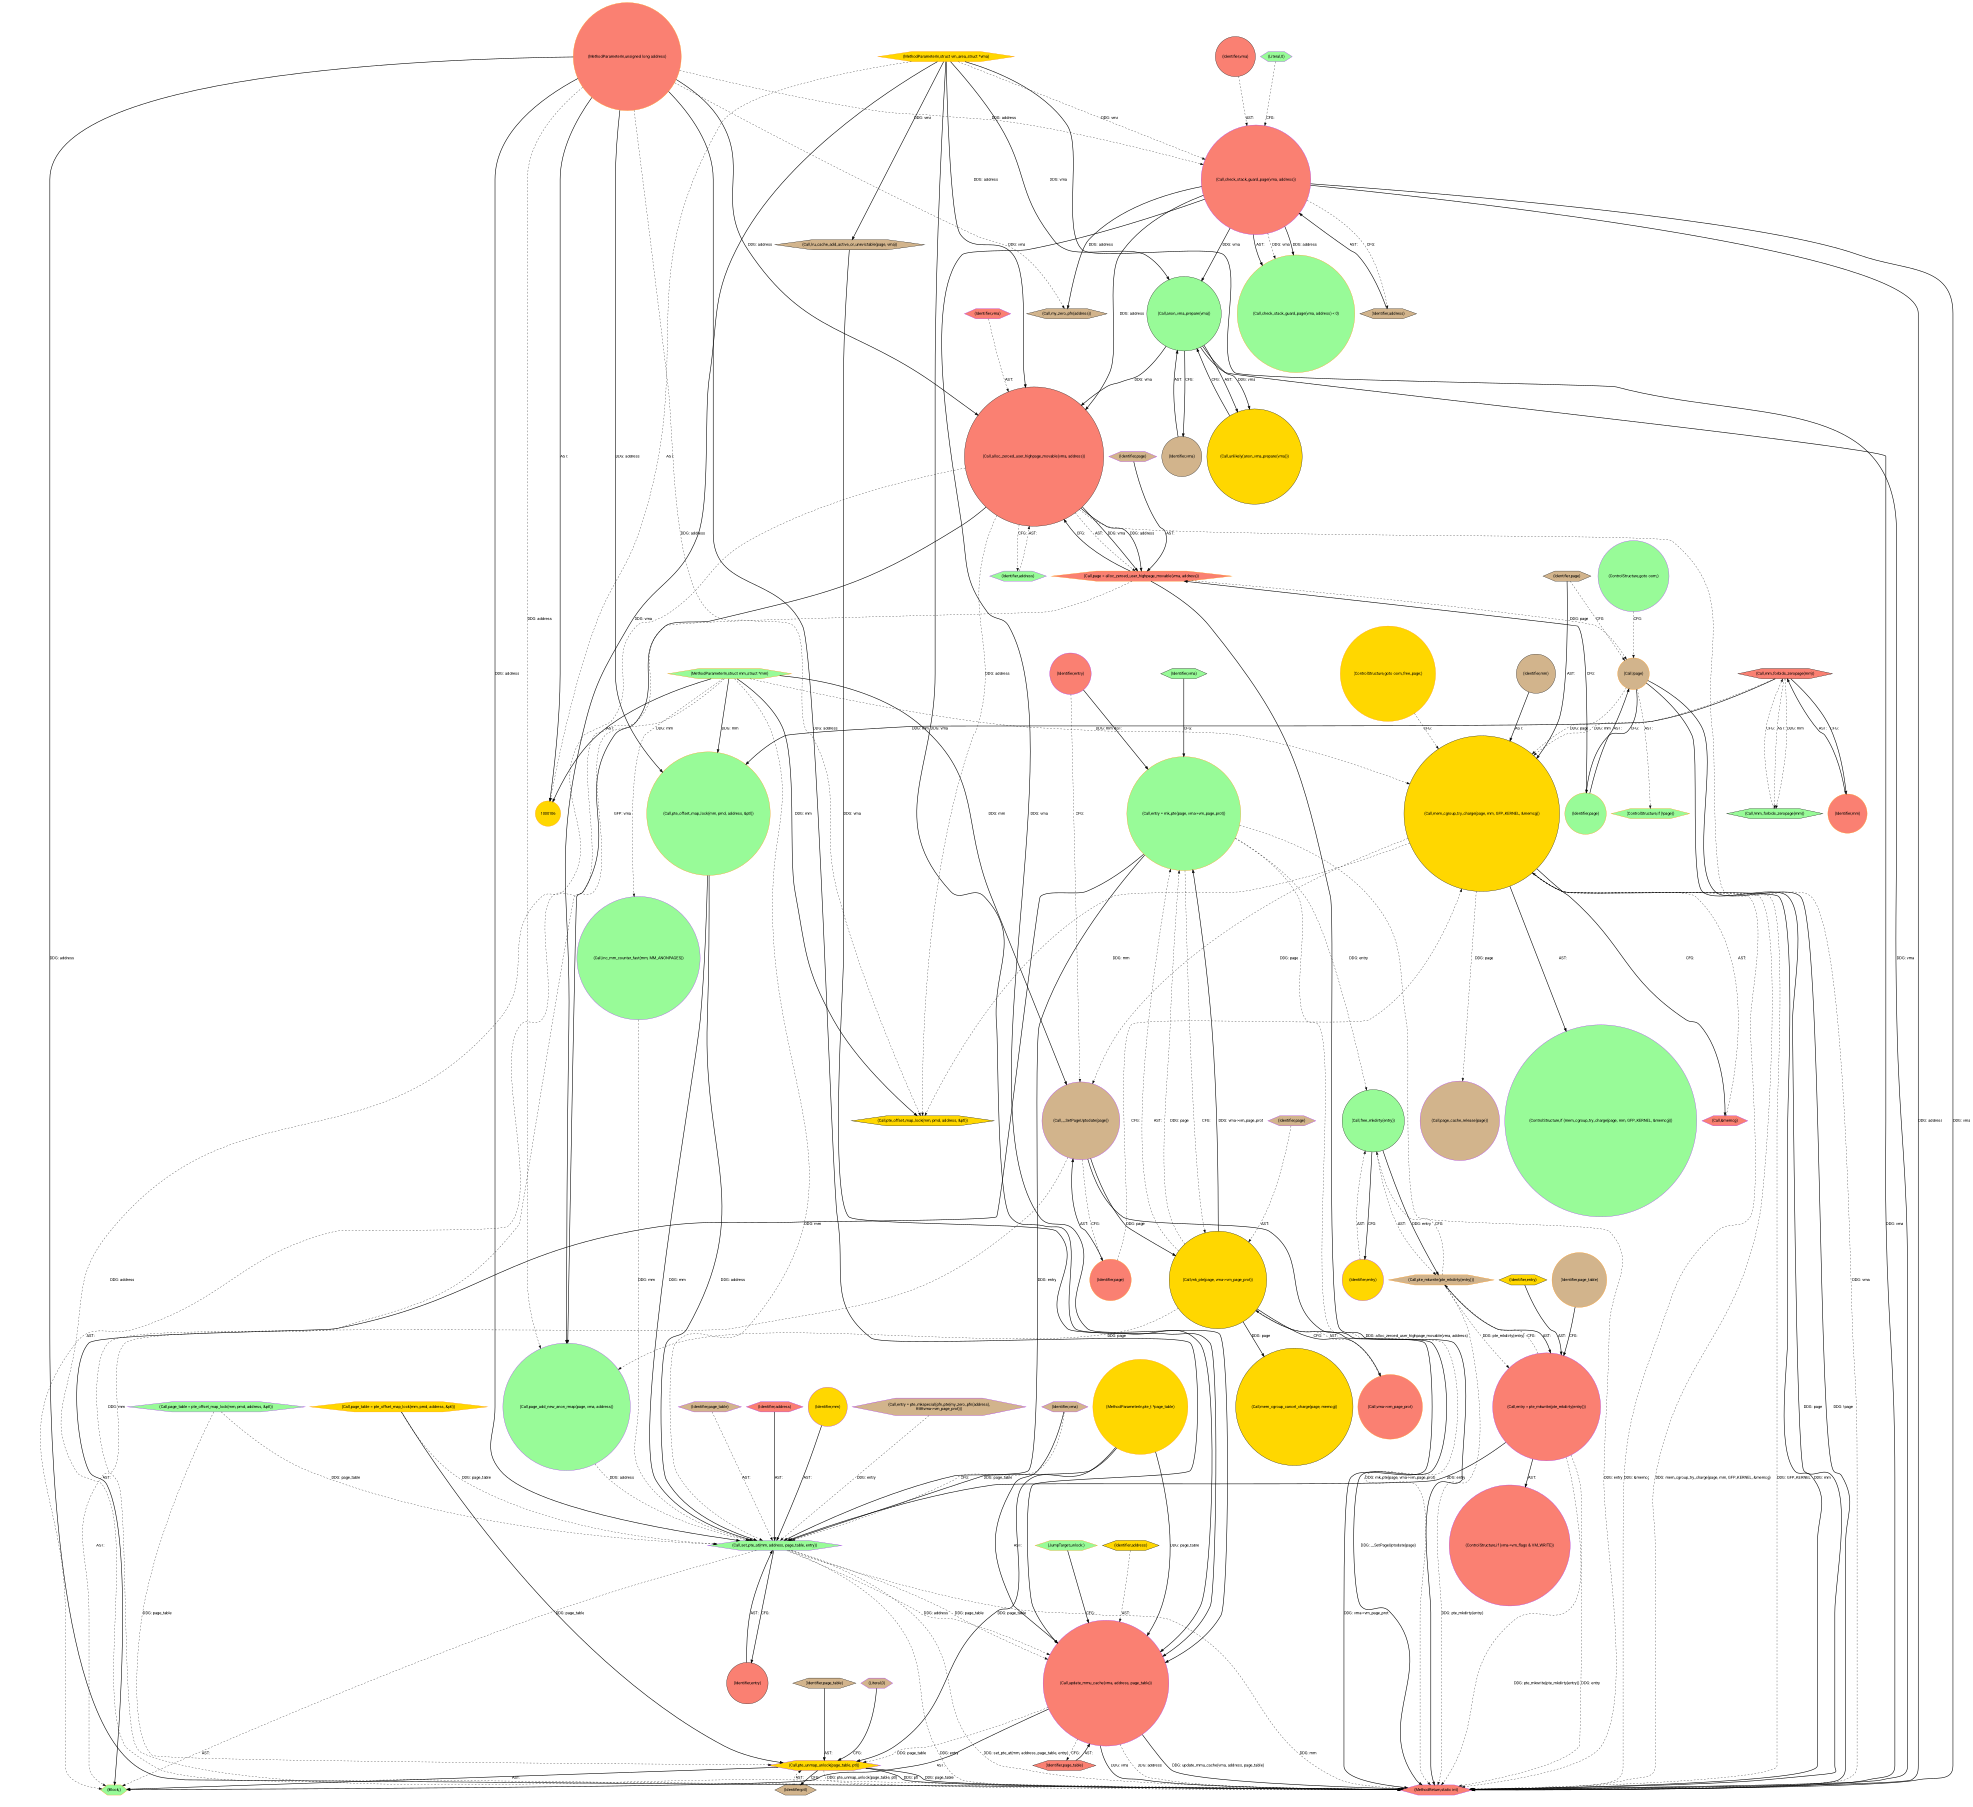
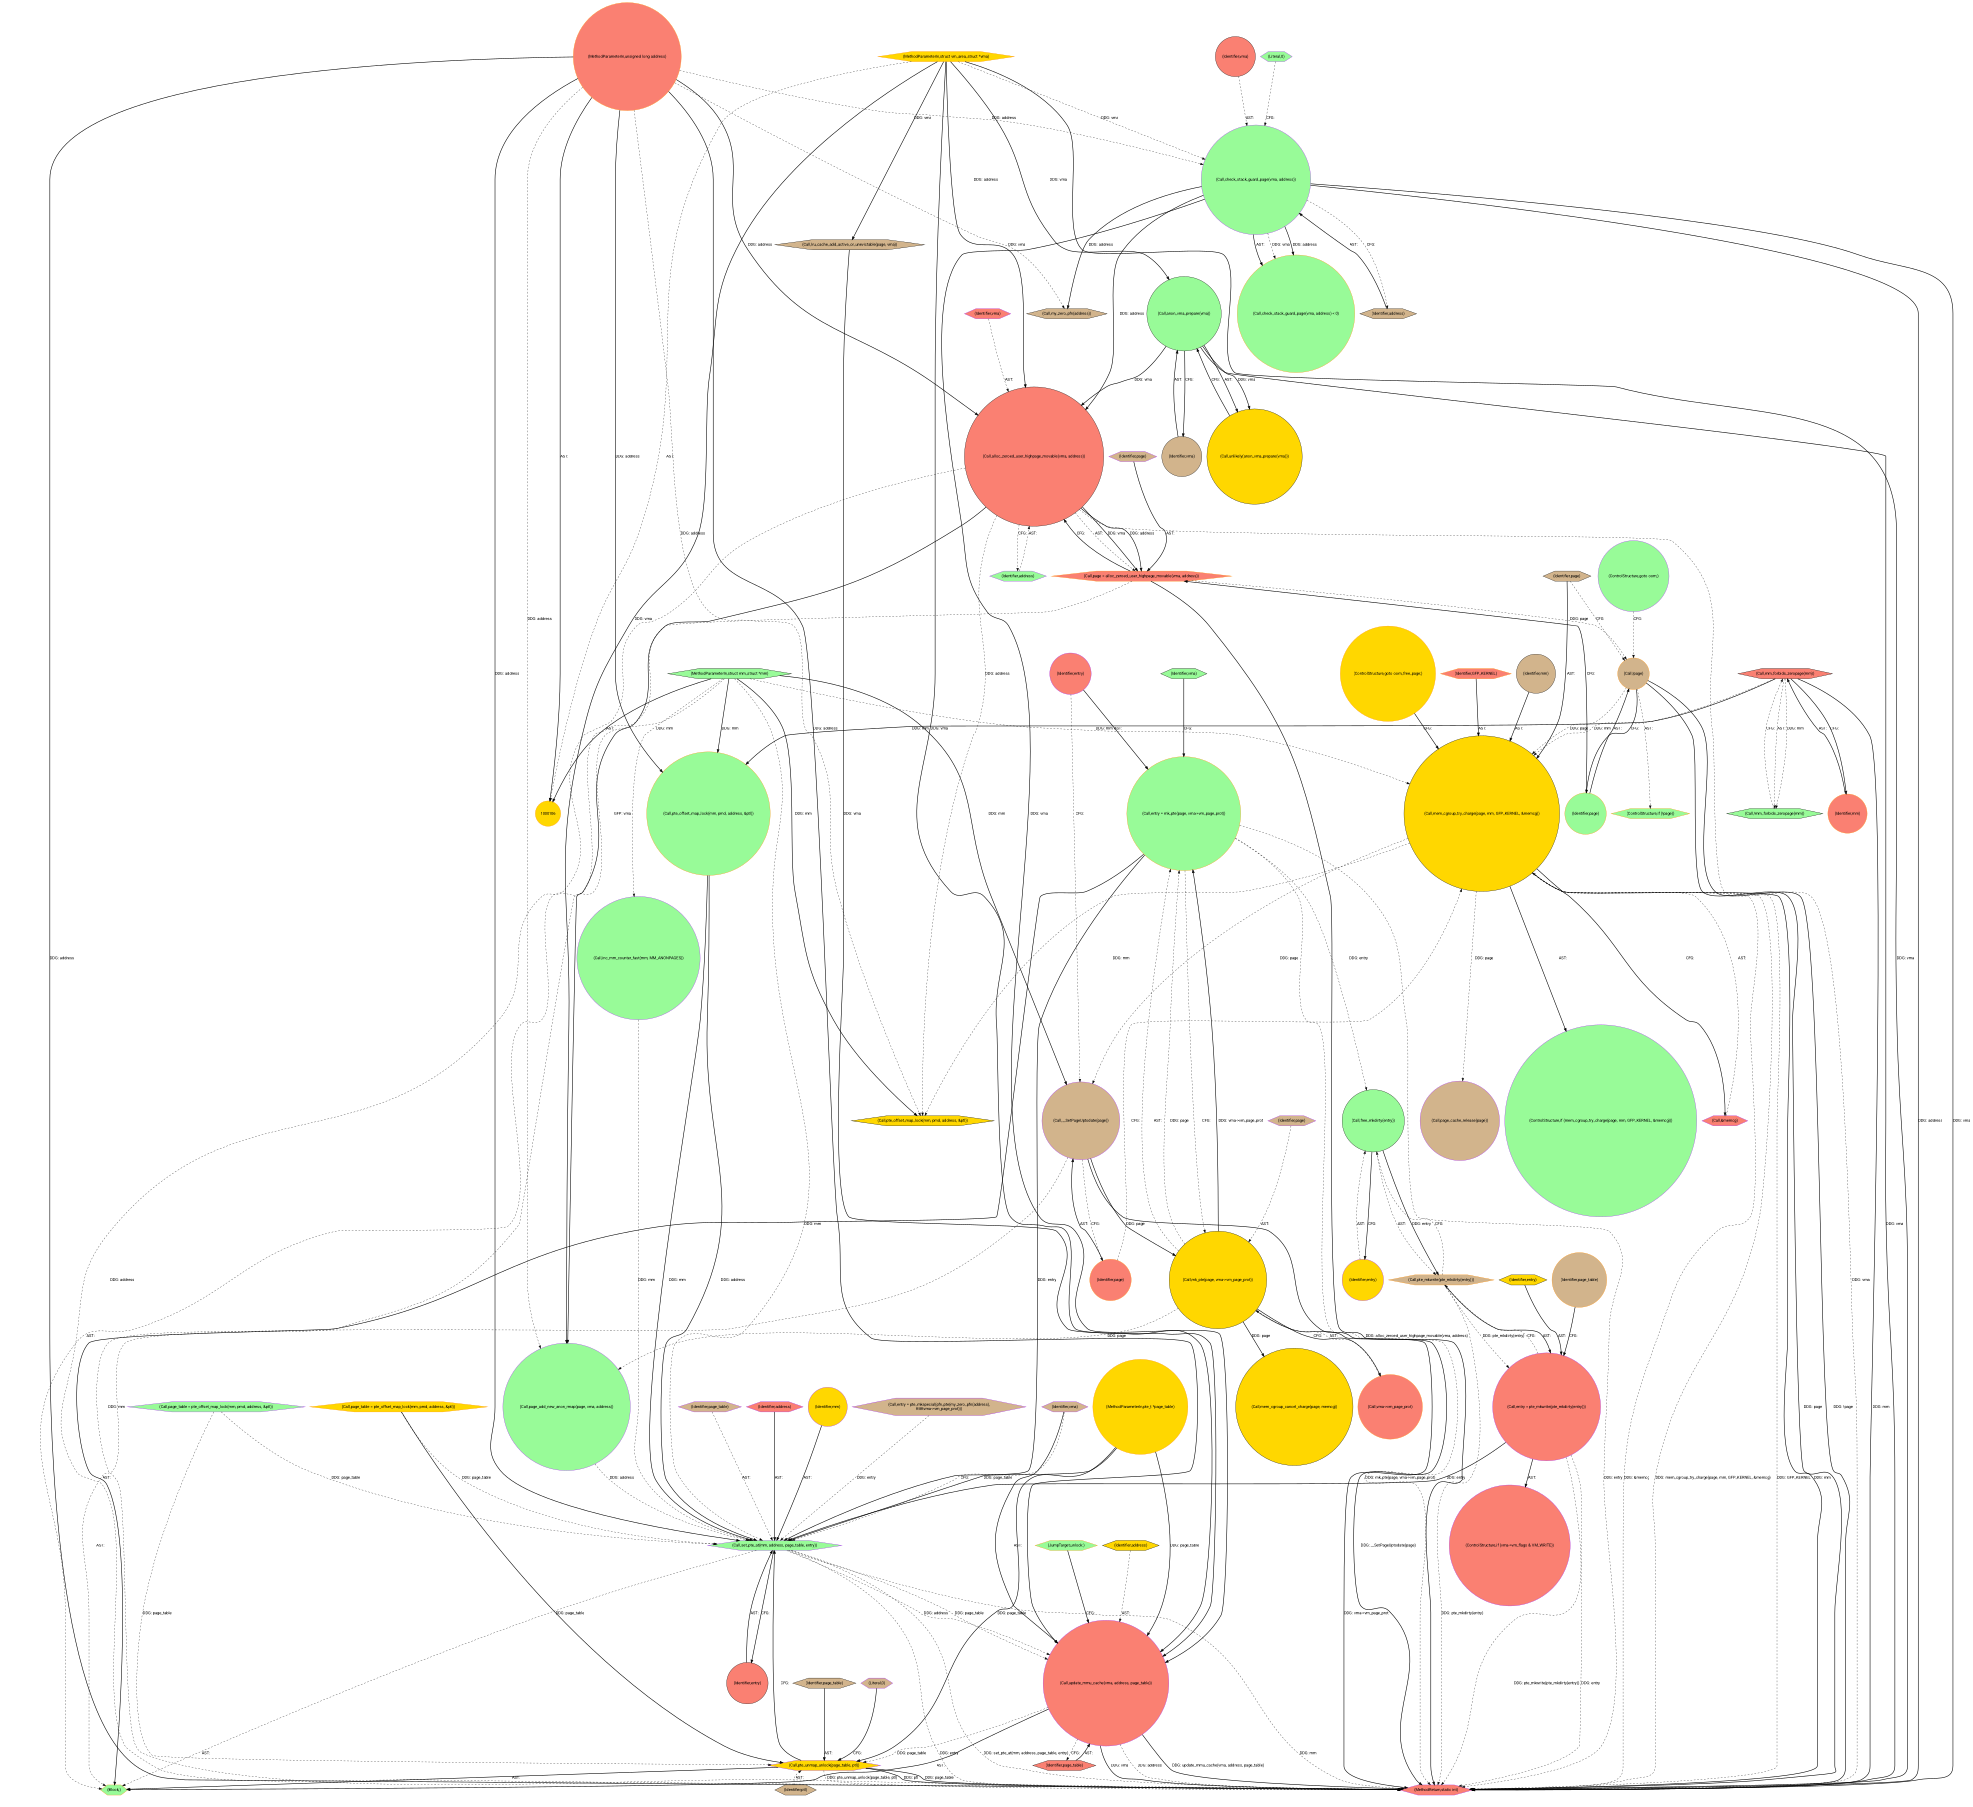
node "(Call,check_stack_guard_page(vma, address))": fillcolor salmon -> palegreen
edge "(Call,check_stack_guard_page(vma, address))" -> "(Call,anon_vma_prepare(vma))": removed, label "DDG: vma"
node "(MethodParameterIn,struct mm_struct *mm)": color darkorange -> black
node "(Identifier,GFP_KERNEL)": added
edge "(ControlStructure,goto oom_free_page;)" -> "(Call,mem_cgroup_try_charge(page, mm, GFP_KERNEL, &memcg))": style dashed -> bold
edge "(Call,mm_forbids_zeropage(mm))" -> "(MethodReturn,static int)": added, label "DDG: mm"
edge "(Call,pte_unmap_unlock(page_table, ptl))" -> "(Identifier,ptl)": now "(Call,pte_unmap_unlock(page_table, ptl))" -> "(Call,set_pte_at(mm, address, page_table, entry))"
